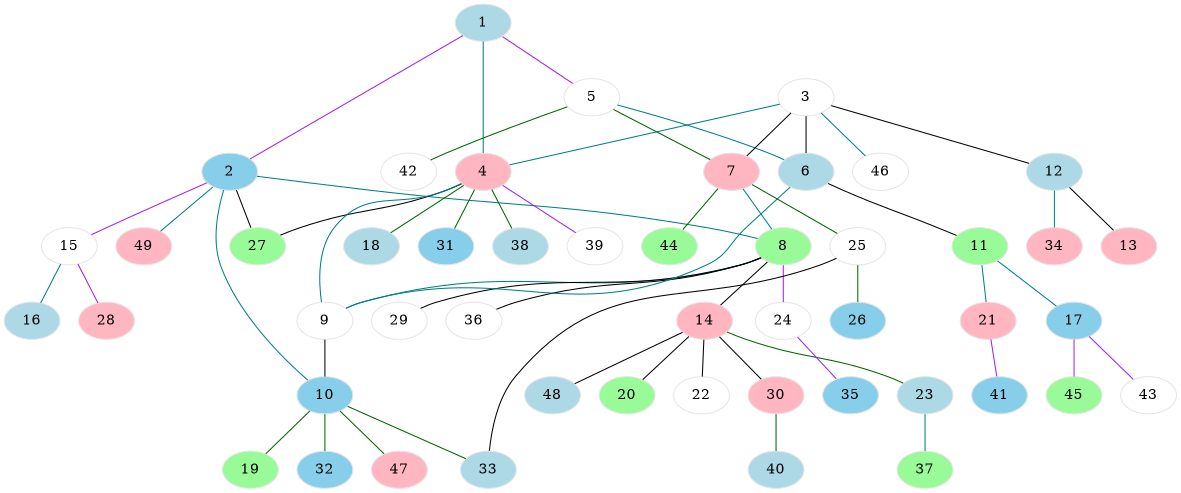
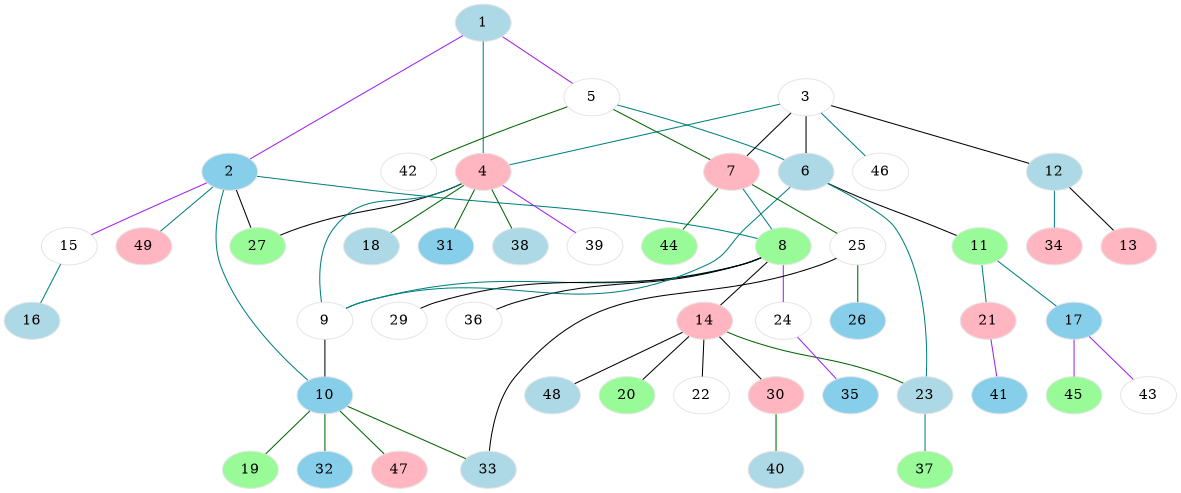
edge "6" -- "23": added
node "28": removed
